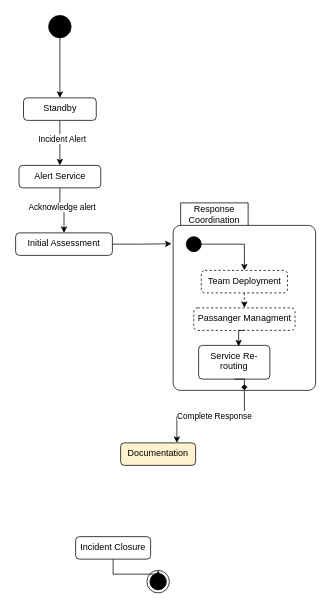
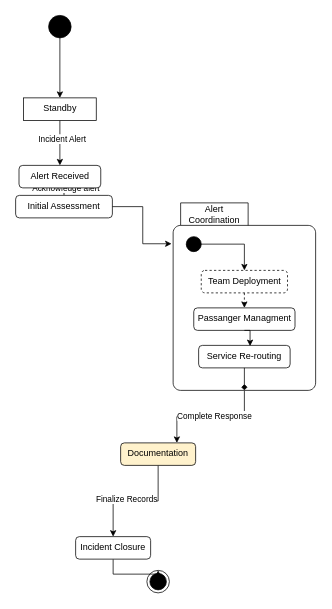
node "Standby": shape rounded rectangle -> rectangle
node "Alert Service": label "Alert Service" -> "Alert Received"
node "Response Coordination": label "Response Coordination" -> "Alert Coordination"
node "Initial Assessment": moved (64, 244) -> (64, 207)
node "Passanger Managment": style dashed -> solid
node "Service Re-routing": size 71x34 -> 92x23
edge "Documentation" -> "Incident Closure": added, label "Finalize Records"
